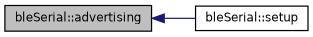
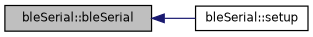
node "bleSerial::advertising": label "bleSerial::advertising" -> "bleSerial::bleSerial"
